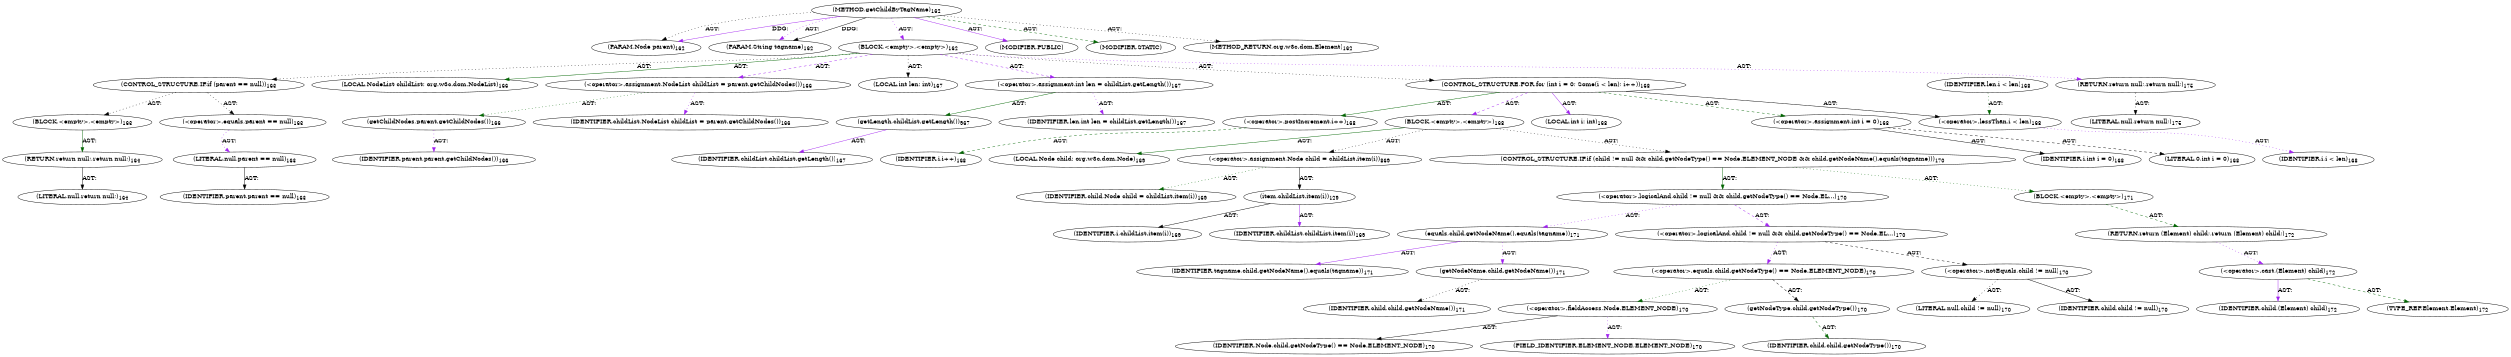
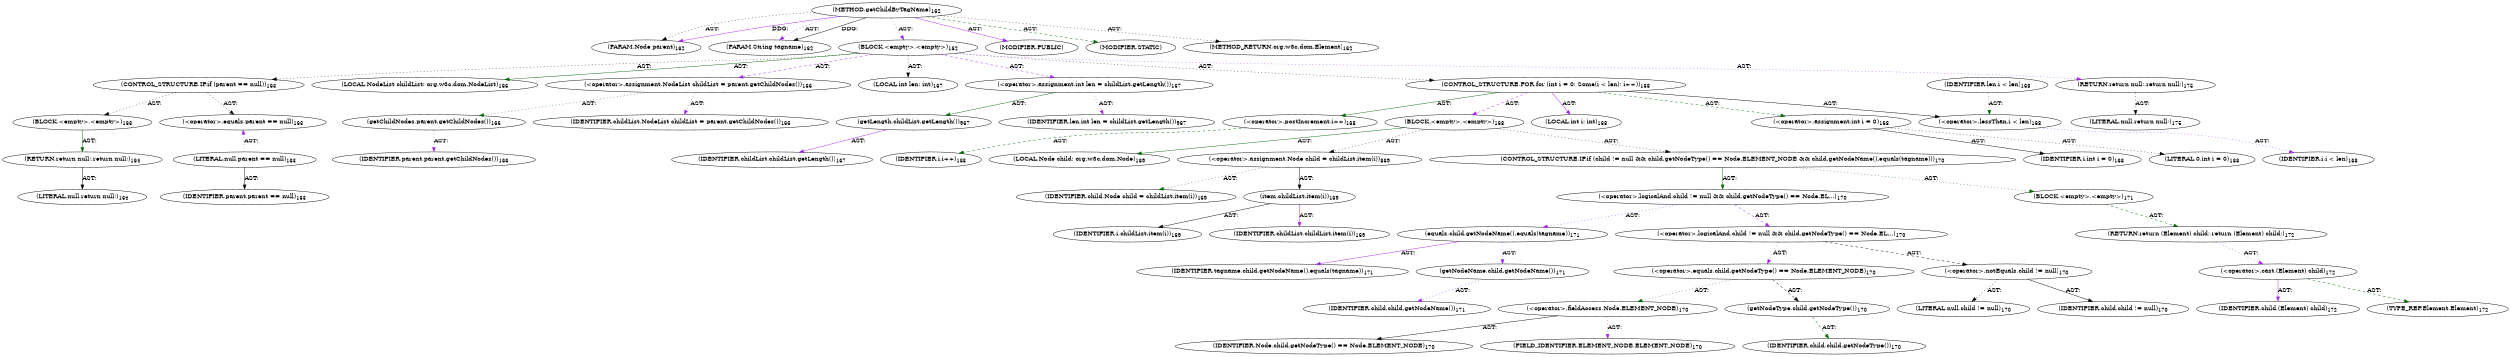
node "(IDENTIFIER,len,int len = childList.getLength())": text "167" -> "967"
edge "(<operator>.equals,parent == null)" -> "(LITERAL,null,parent == null)": reversed
edge "(<operator>.assignment,int i = 0)" -> "(LITERAL,0,int i = 0)": style dashed -> dotted
node "(item,childList.item(i))": text "129" -> "169"
edge "(getNodeName,child.getNodeName())" -> "(IDENTIFIER,child,child.getNodeName())": color black -> purple
